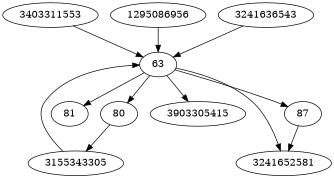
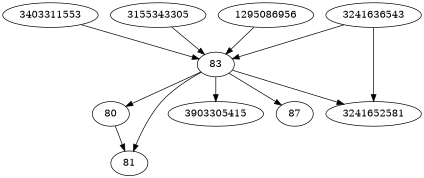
node "63": label "63" -> "83"
edge "80" -> "3155343305": now "80" -> "81"
edge "87" -> "3241652581": now "3241636543" -> "3241652581"
